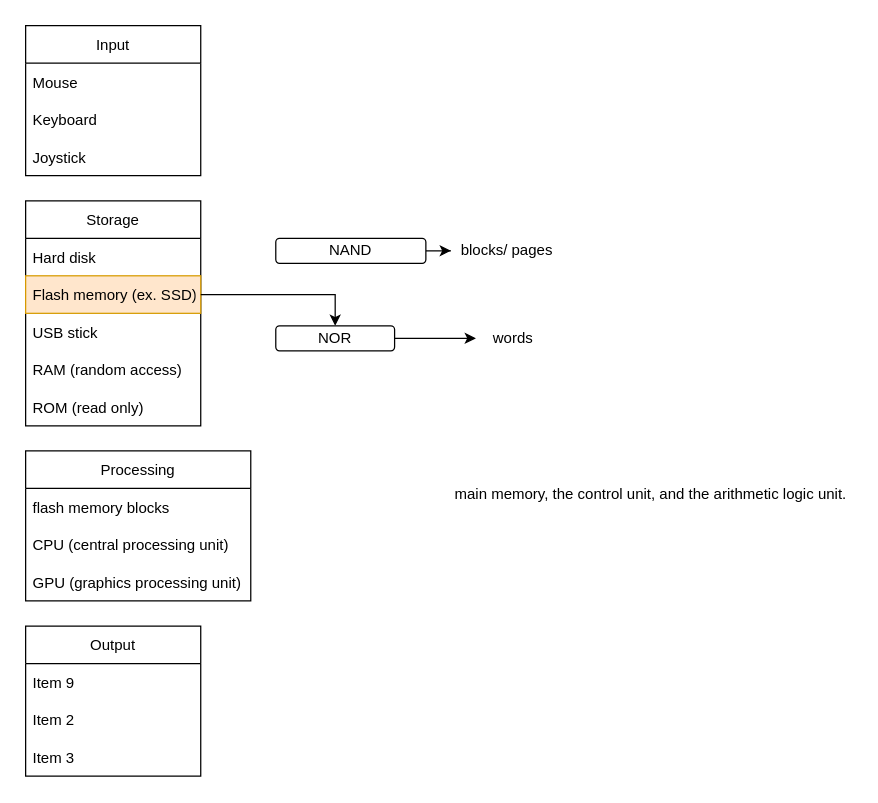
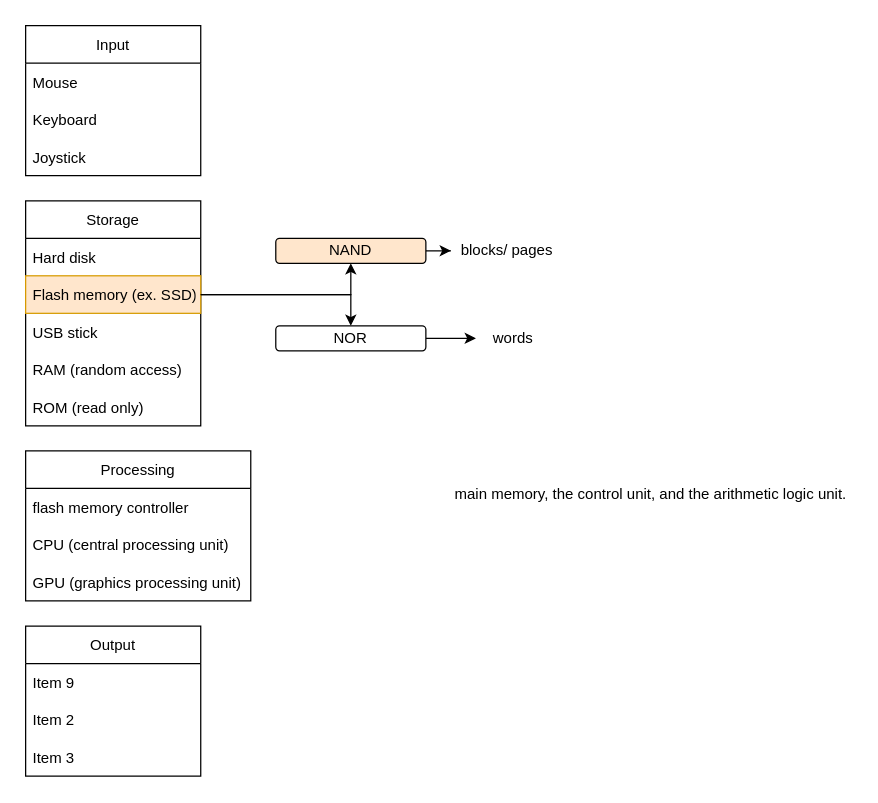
node "NAND": fillcolor #ffffff -> #ffe6cc
edge "Flash memory (ex. SSD)" -> "NAND": added
node "NOR": size 119x25 -> 150x25
node "flash memory blocks": label "flash memory blocks" -> "flash memory controller"
